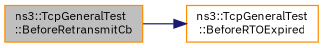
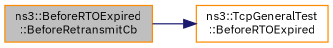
node "ns3::TcpGeneralTest ::BeforeRetransmitCb": label "ns3::TcpGeneralTest ::BeforeRetransmitCb" -> "ns3::BeforeRTOExpired ::BeforeRetransmitCb"
